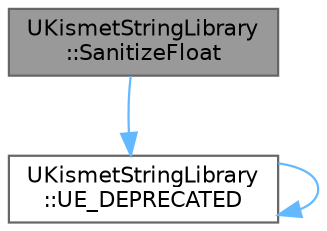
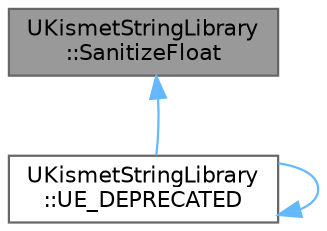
edge "UKismetStringLibrary ::SanitizeFloat" -> "UKismetStringLibrary ::UE_DEPRECATED": reversed
